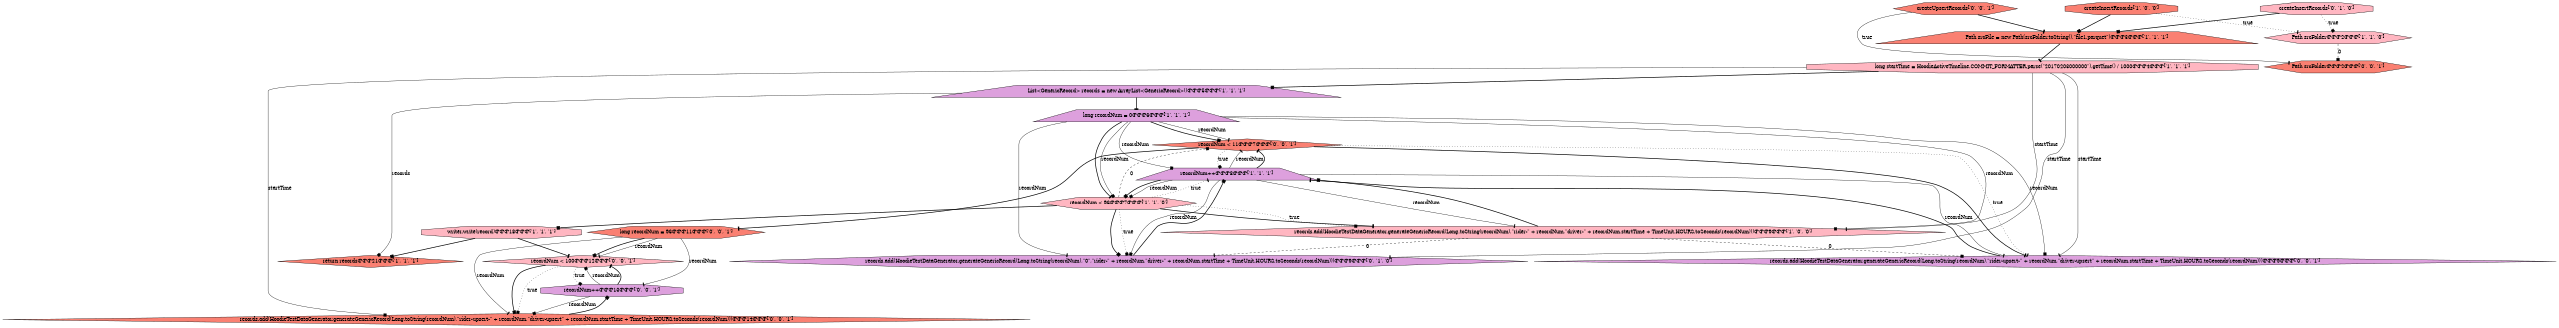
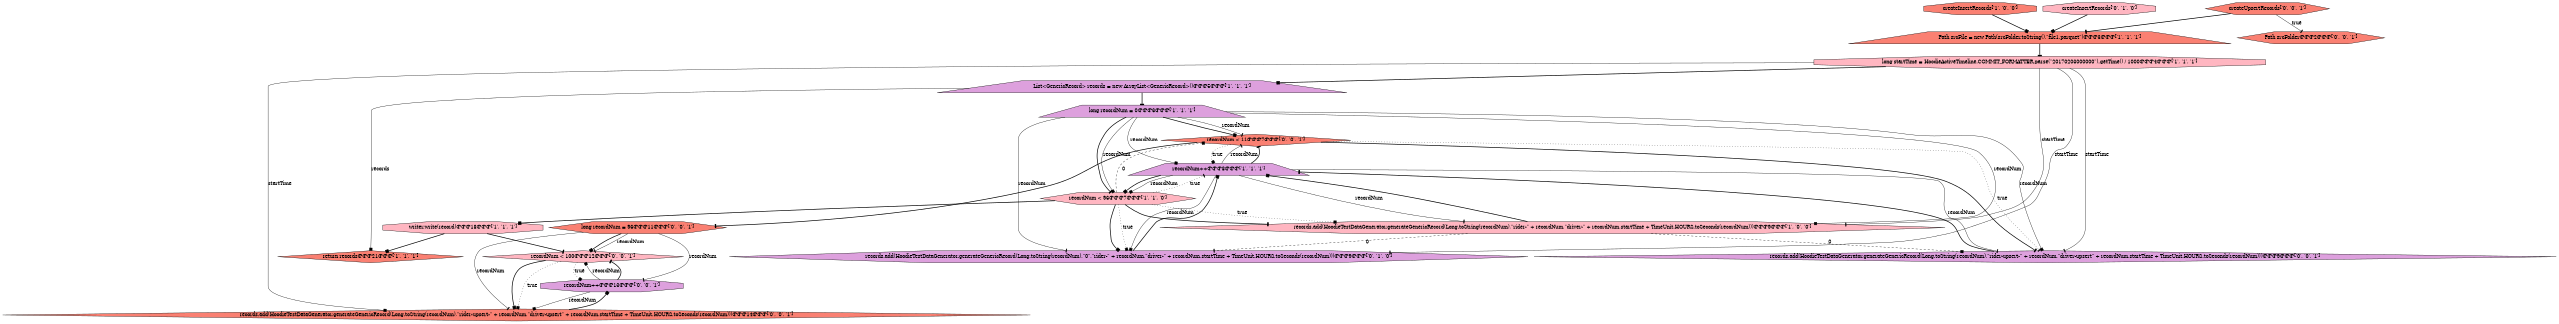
node "Path srcFolder@@@2@@@['1', '1', '0']": removed
